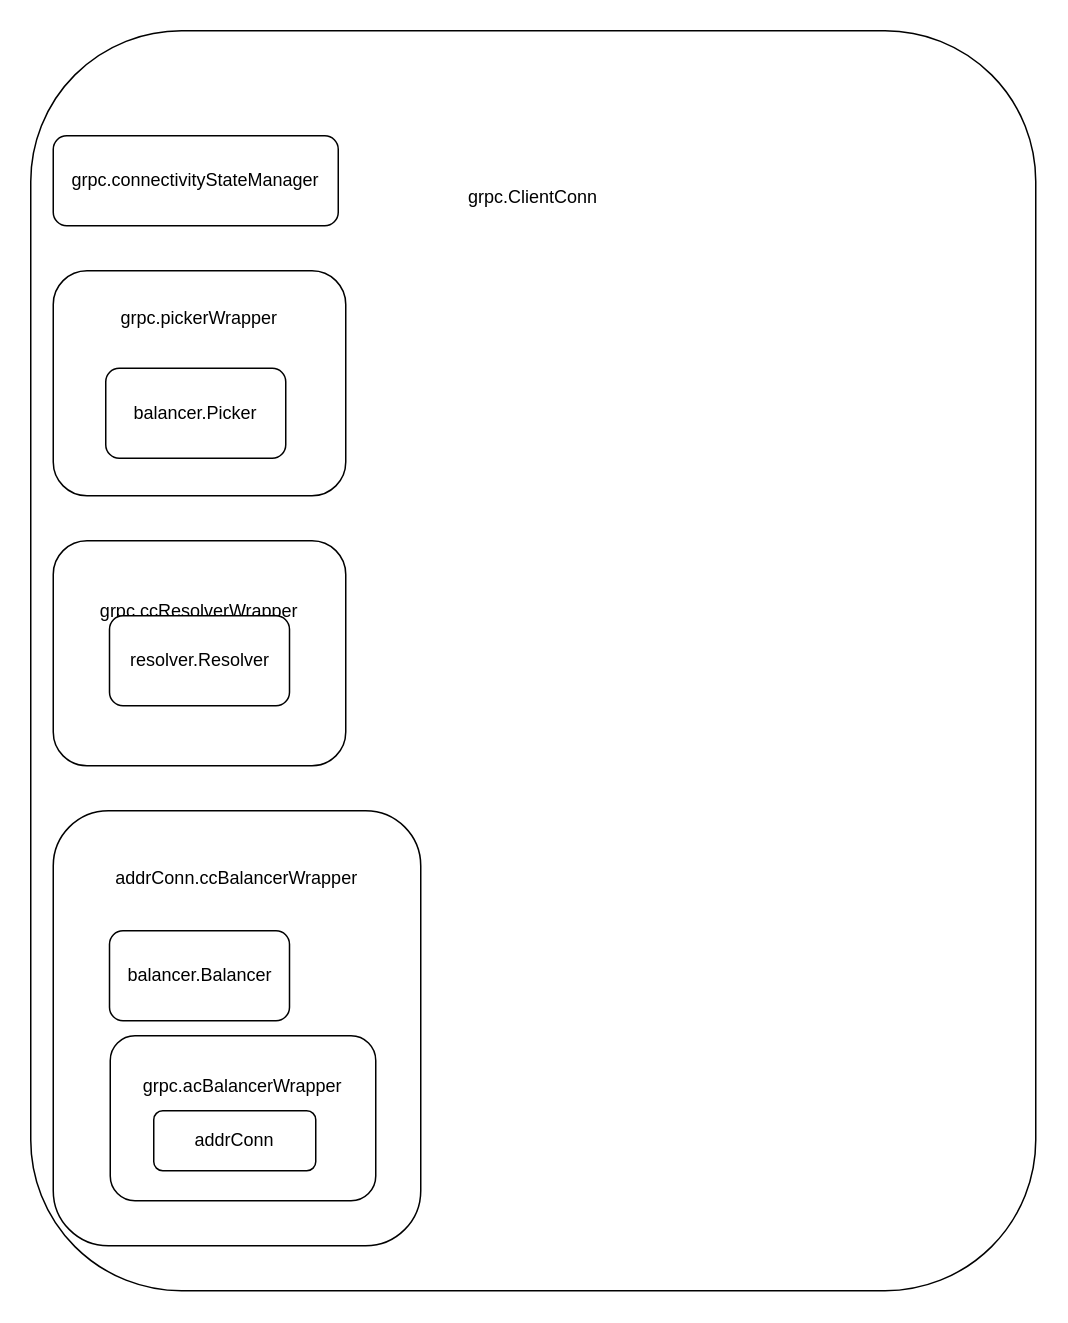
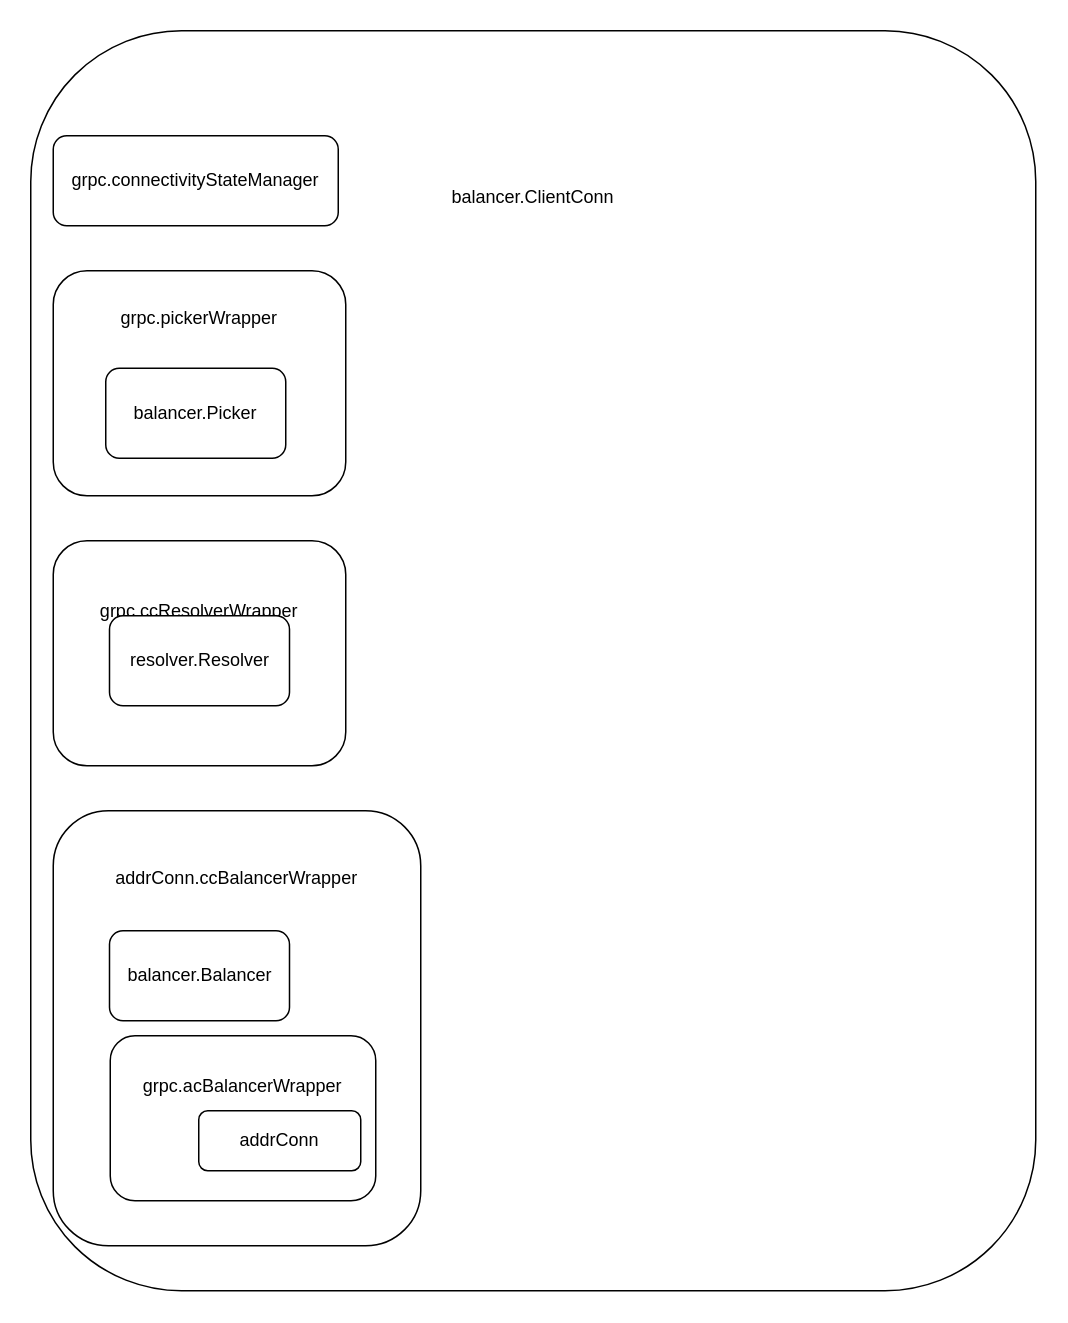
node "grpc.ClientConn": label "grpc.ClientConn" -> "balancer.ClientConn"
node "addrConn": moved (235, 1141) -> (280, 1141)
